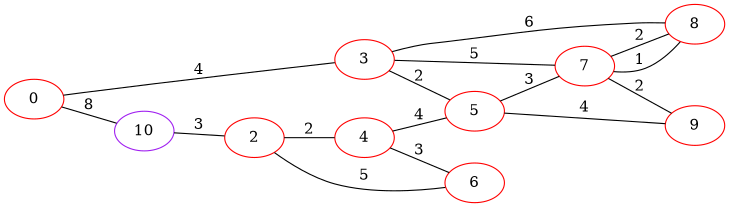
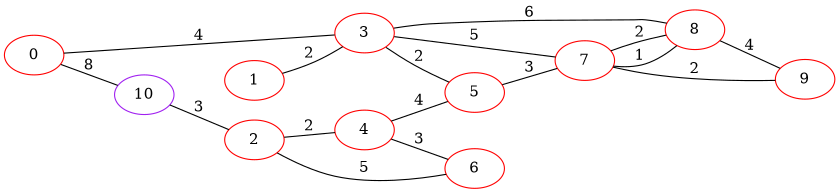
node "1": added
edge "5" -- "9": now "8" -- "9"
